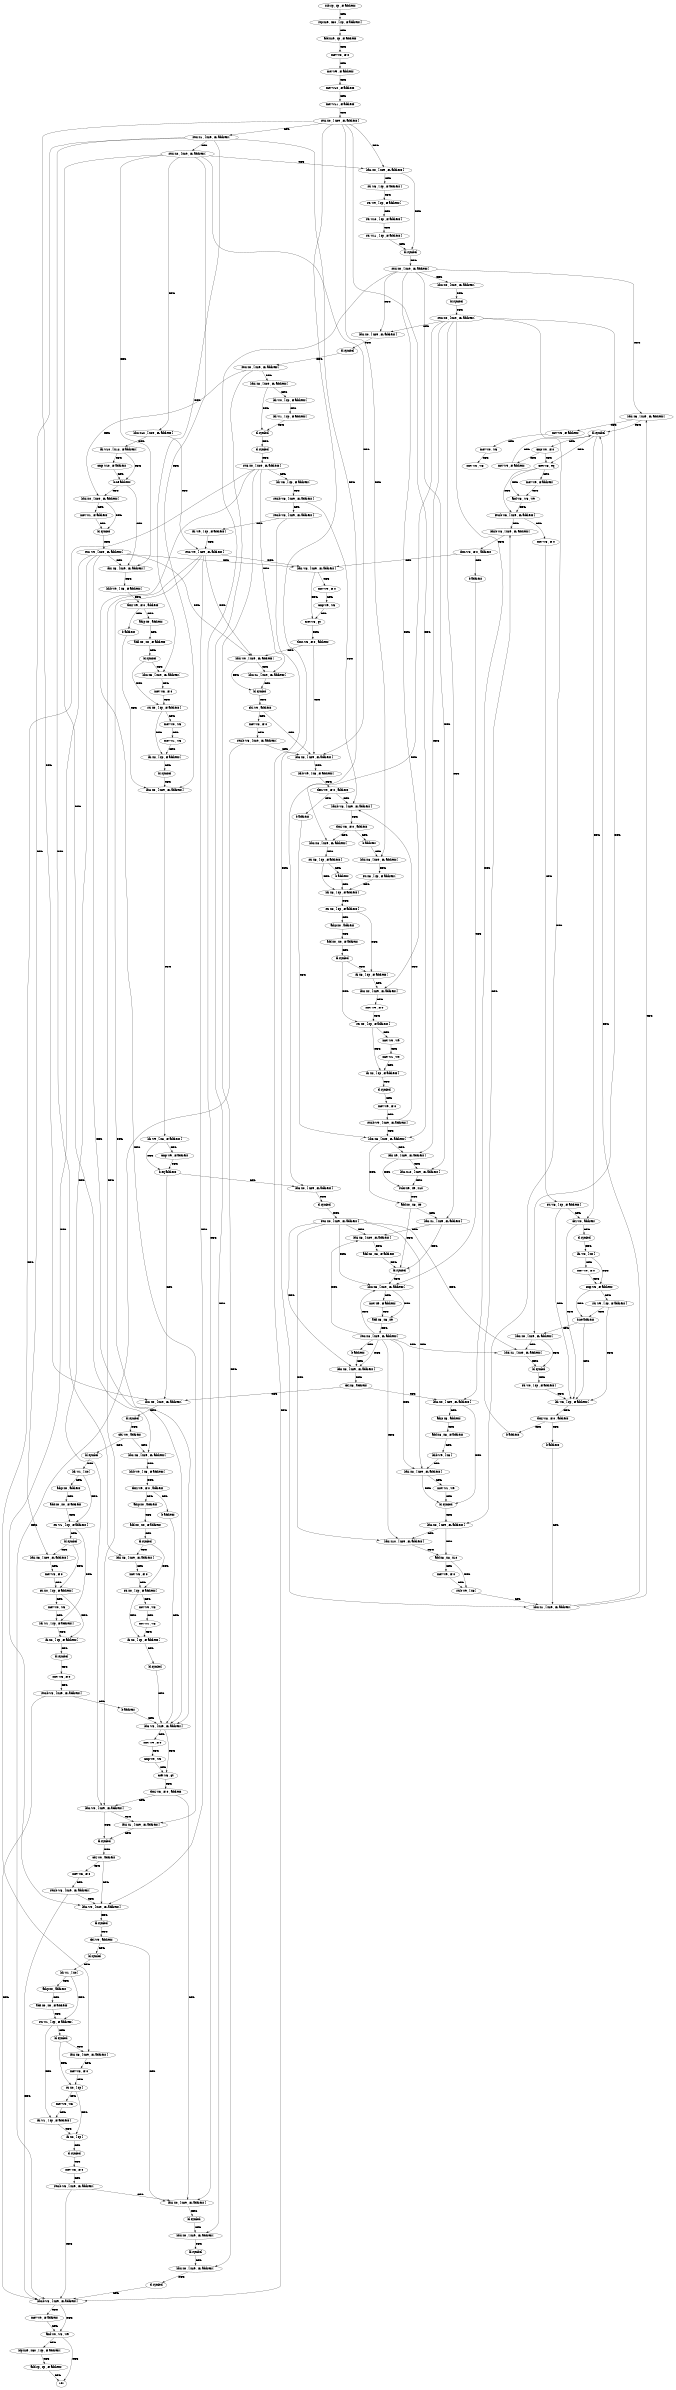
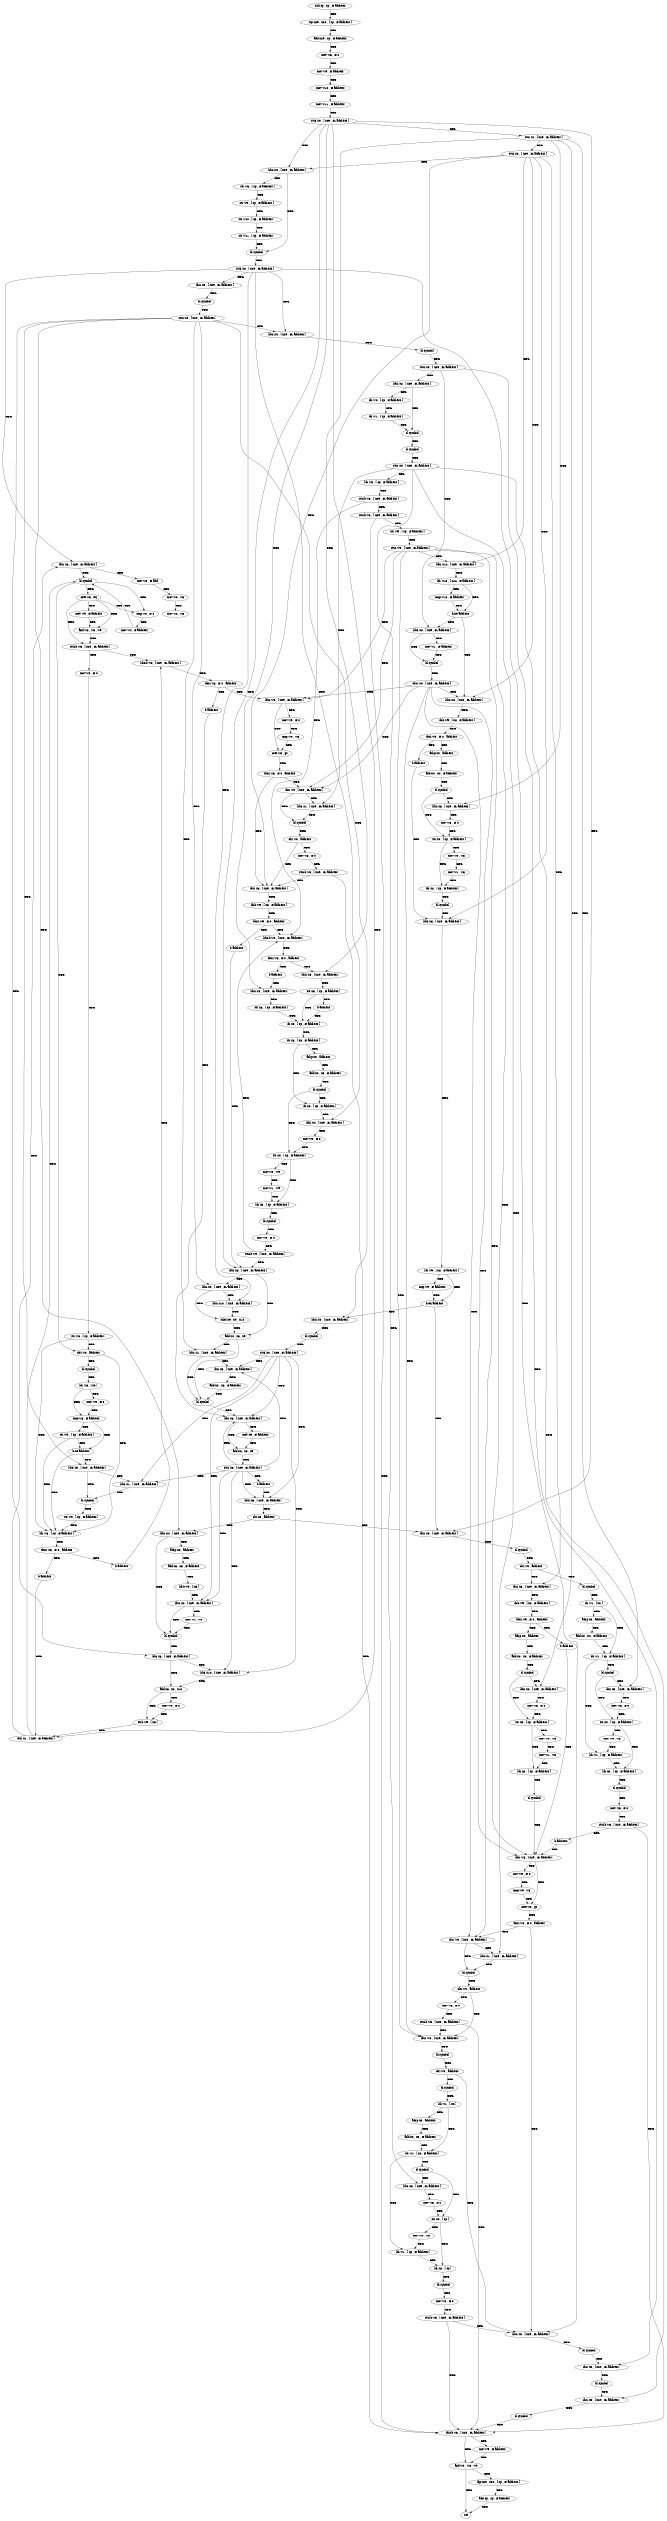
node "mov w8 , # address": label "mov w8 , # address" -> "mov w8 , # add"
edge "cmp w0 , # 0" -> "cset w8 , eq": reversed
edge "ldur x12 , [ x29 , #- address ]" -> "stur w9 , [ x29 , #- address ]": reversed
